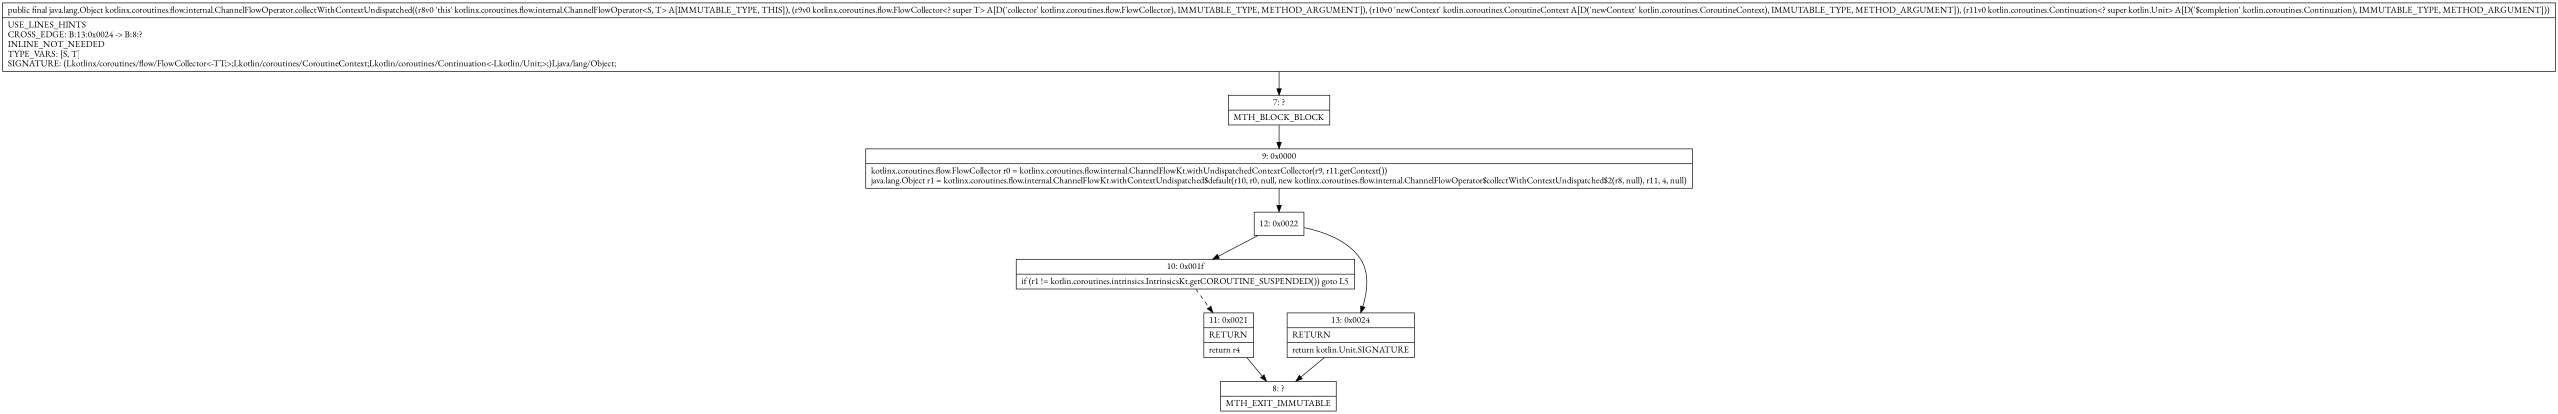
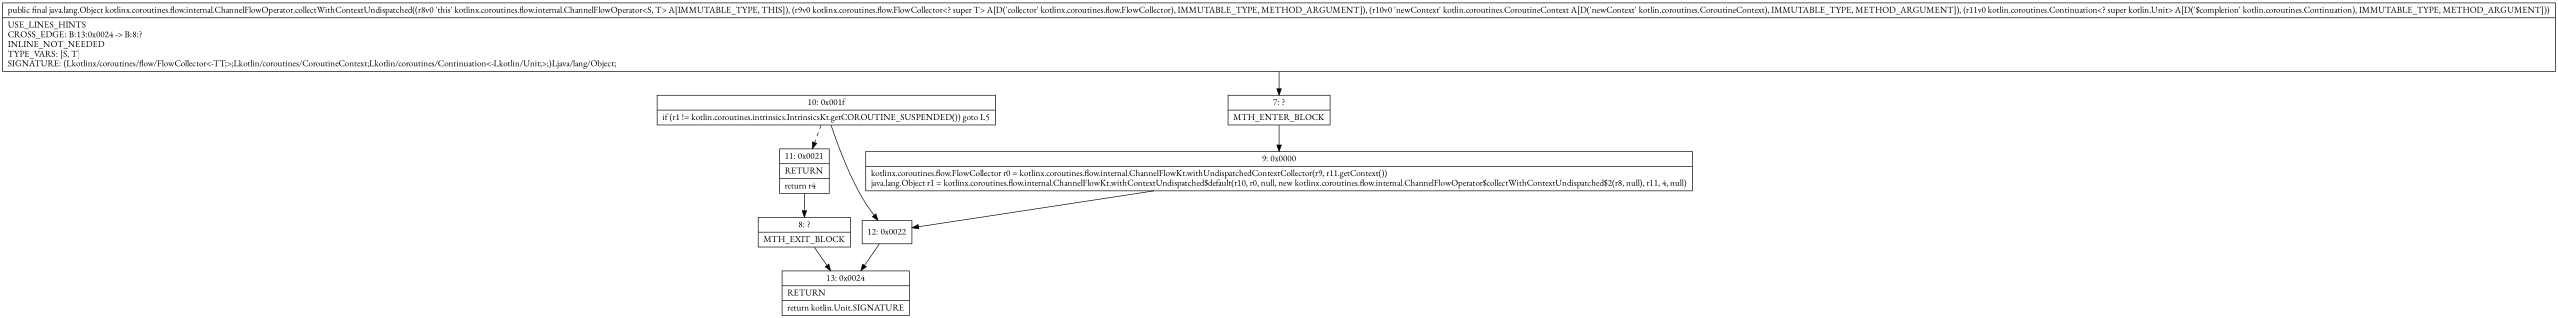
node "7: ?": text "MTH_BLOCK_BLOCK" -> "MTH_ENTER_BLOCK"
edge "12: 0x0022" -> "10: 0x001f": reversed
edge "13: 0x0024" -> "8: ?": reversed
node "8: ?": text "MTH_EXIT_IMMUTABLE" -> "MTH_EXIT_BLOCK"
